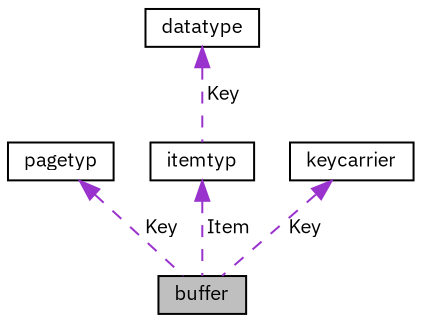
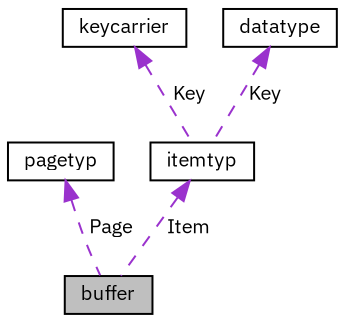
edge "buffer" -> "pagetyp": label " Key" -> " Page"
edge "buffer" -> "keycarrier": now "itemtyp" -> "keycarrier"
